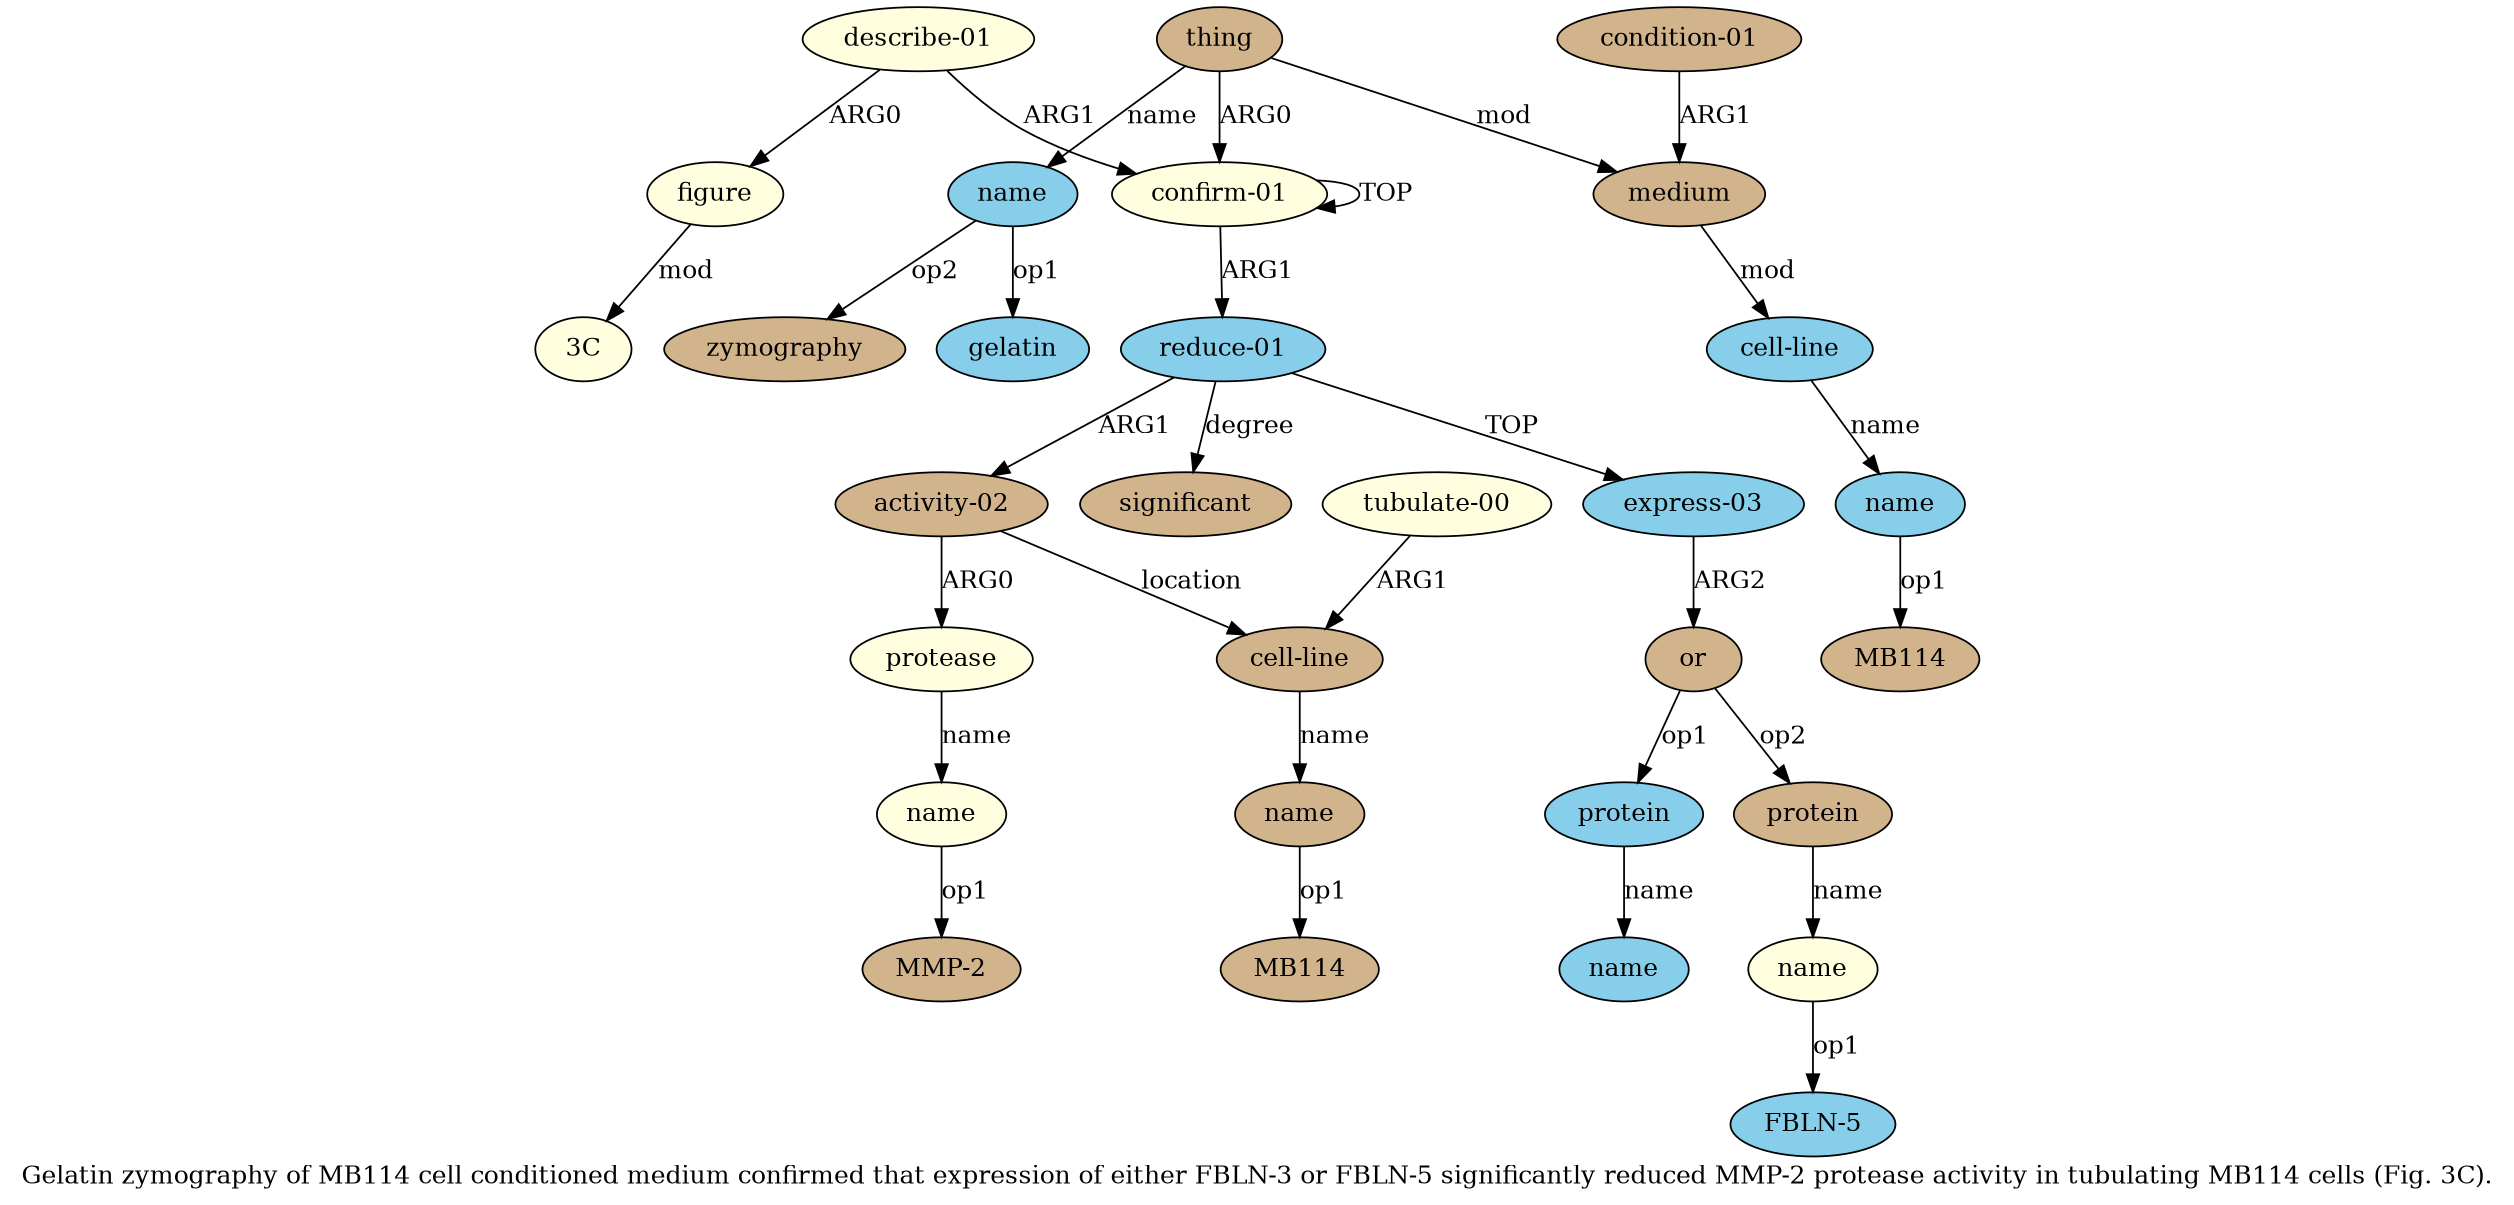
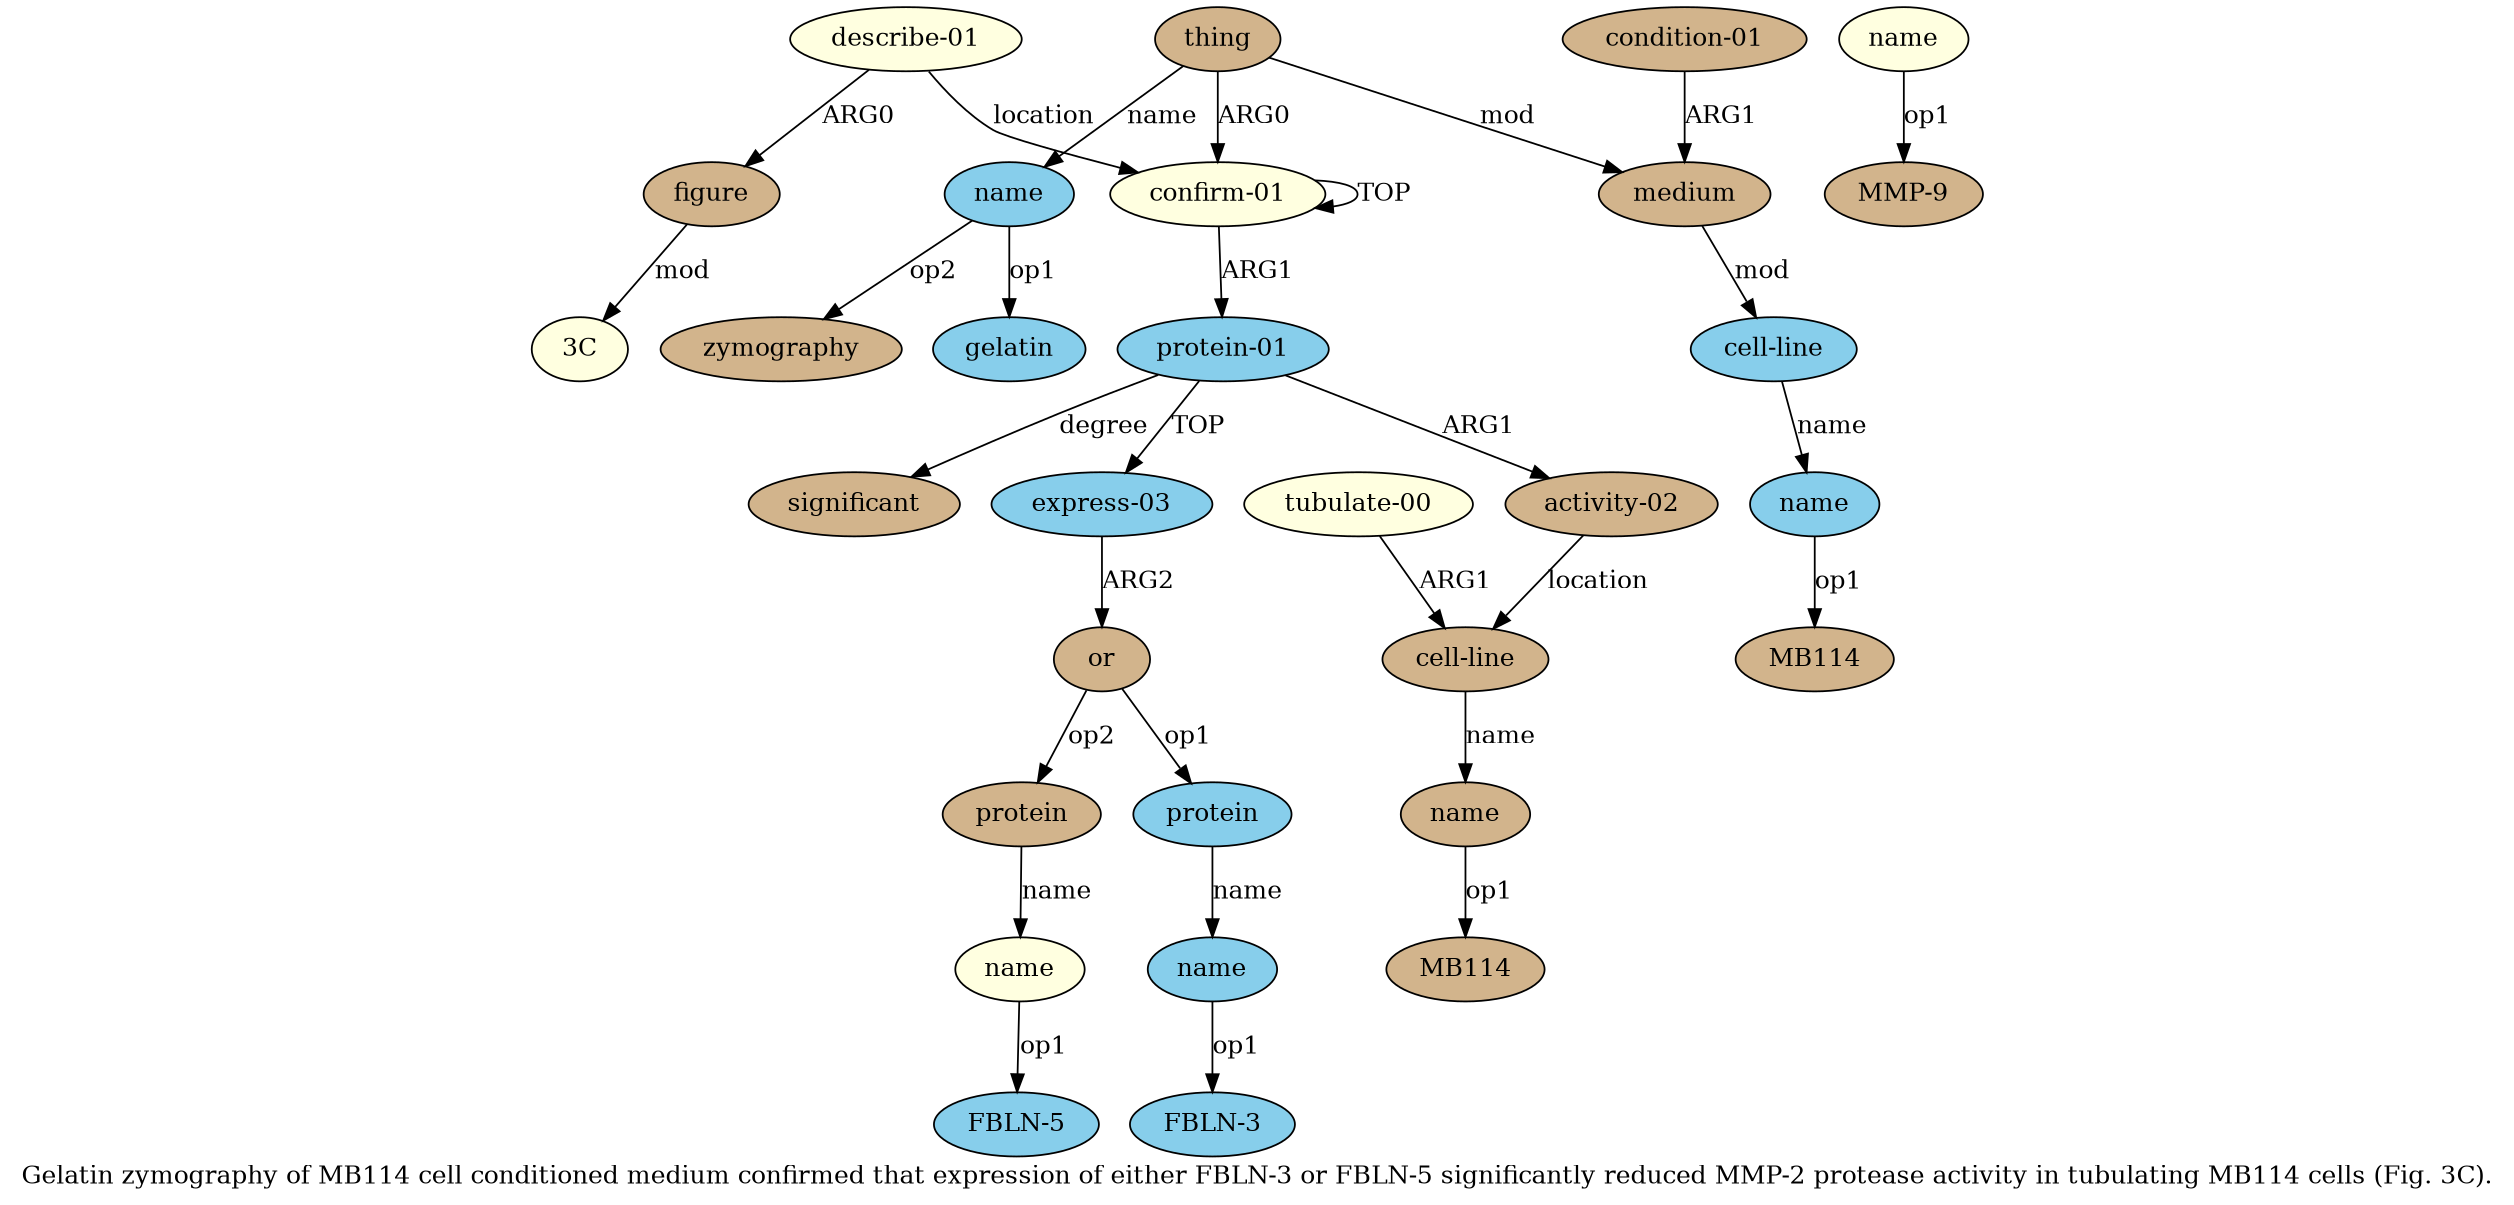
edge "describe-01" -> "confirm-01": label "ARG1" -> "location"
node "figure": fillcolor lightyellow -> tan
node "reduce-01": label "reduce-01" -> "protein-01"
node "protease": removed
node "MMP-2": label "MMP-2" -> "MMP-9"
node "FBLN-3": added
